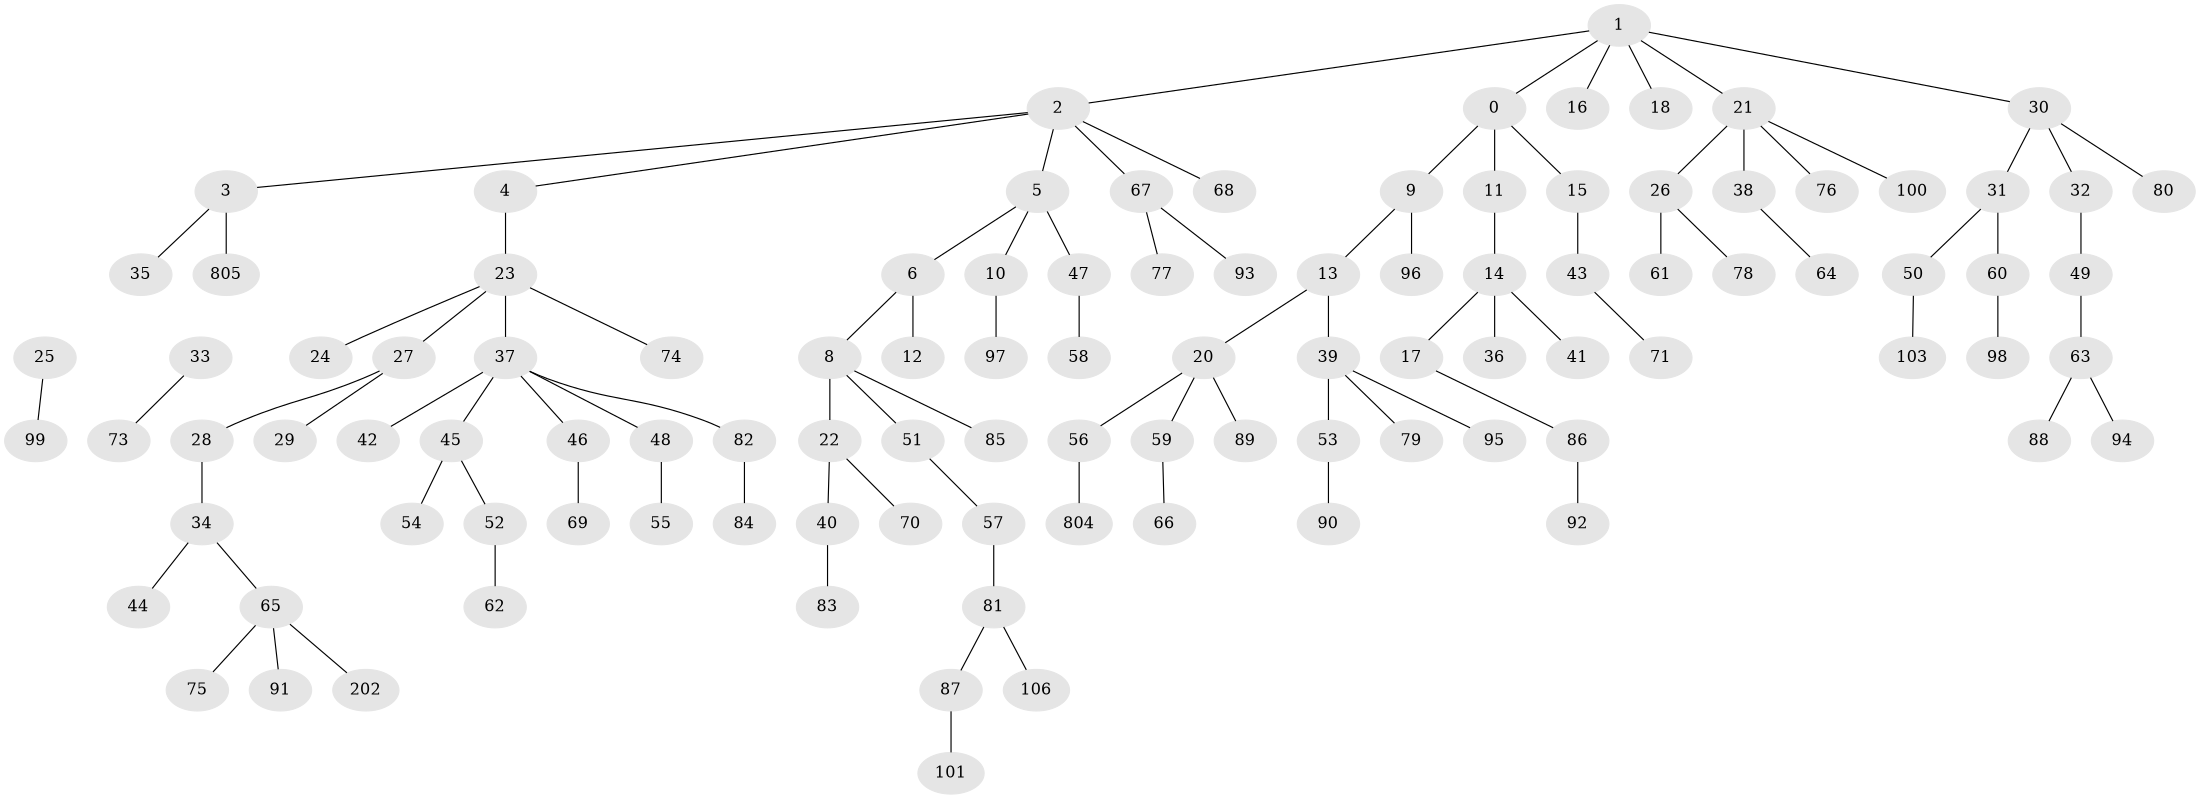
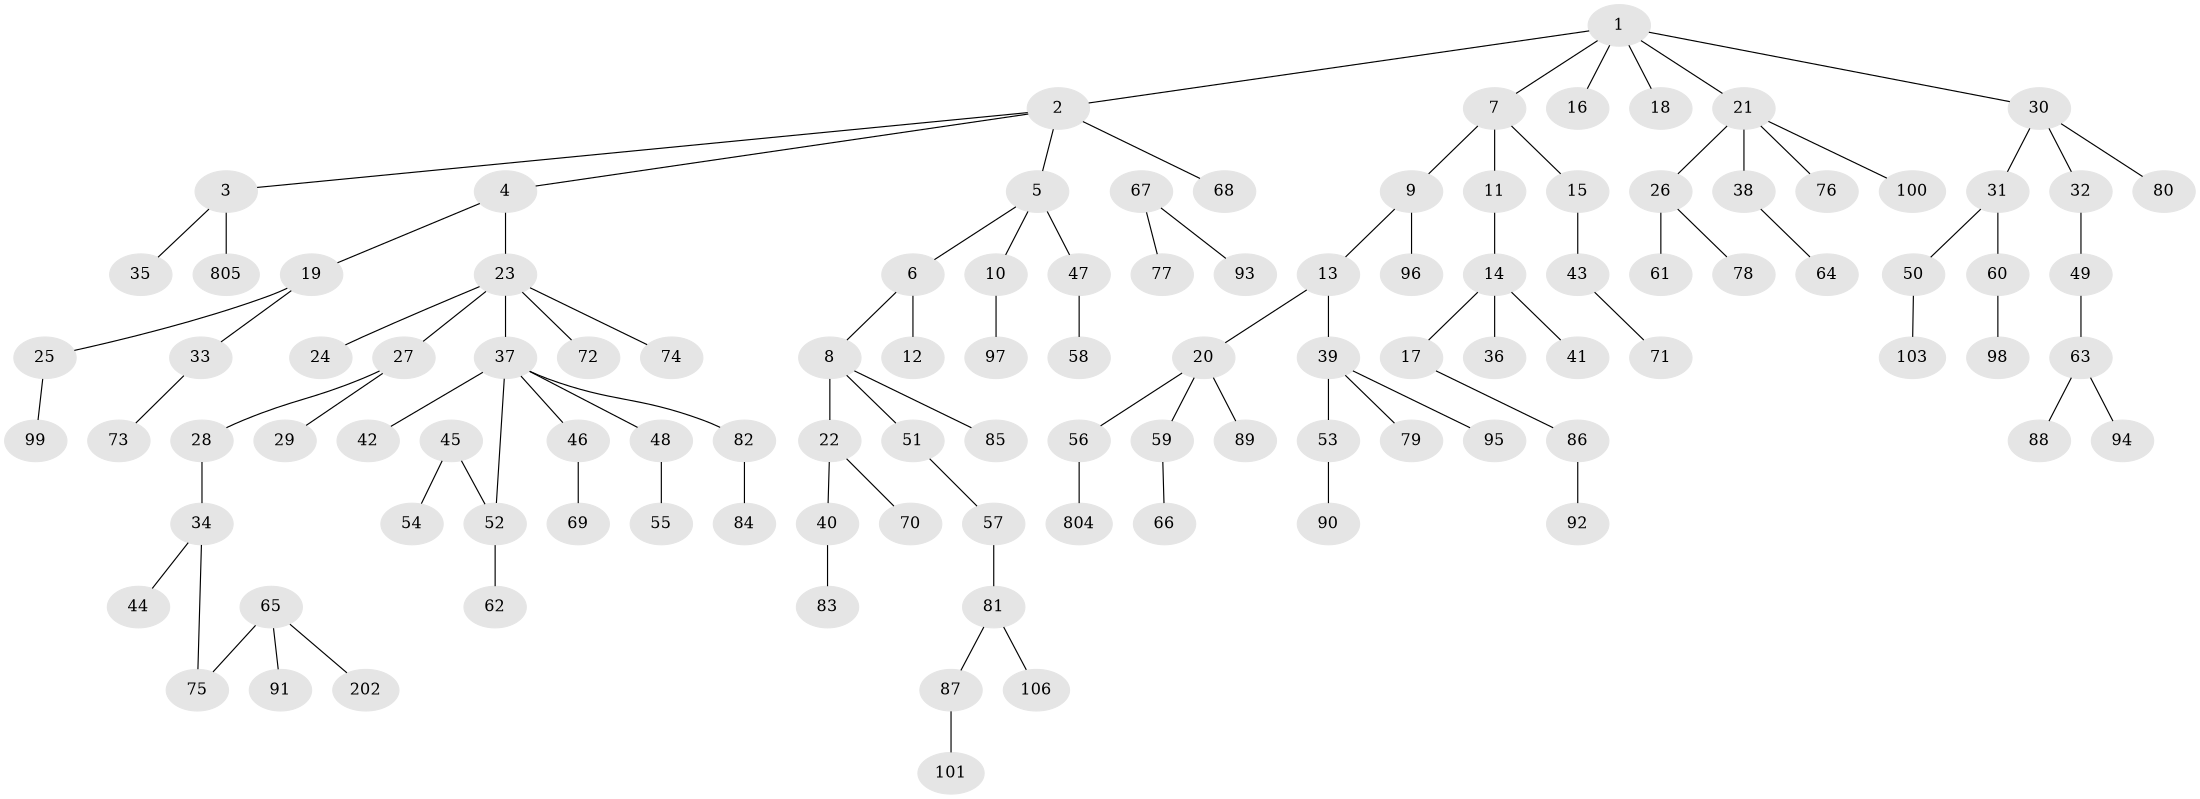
node "0": label "0" -> "7"
edge "2" -- "67": removed
node "19": added
node "72": added
edge "37" -- "45": now "37" -- "52"
edge "34" -- "65": now "34" -- "75"
